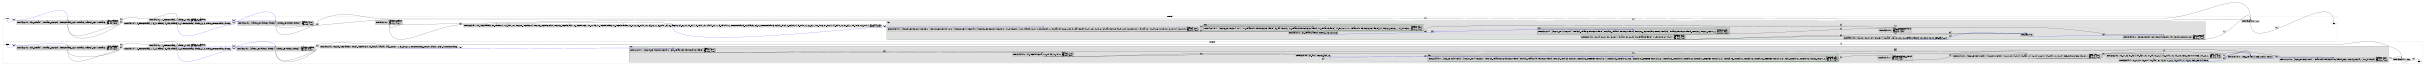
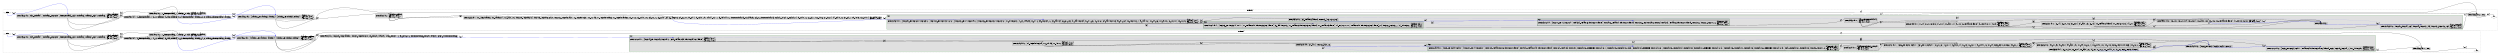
node "COUNT:63071595<bb 11>:": added
